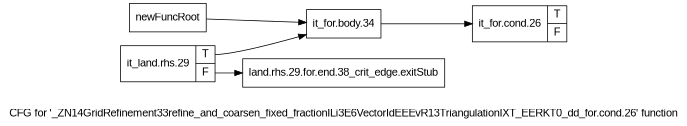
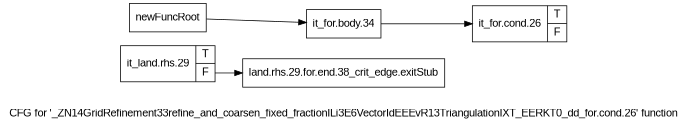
edge "it_land.rhs.29" -> "it_for.body.34": removed
